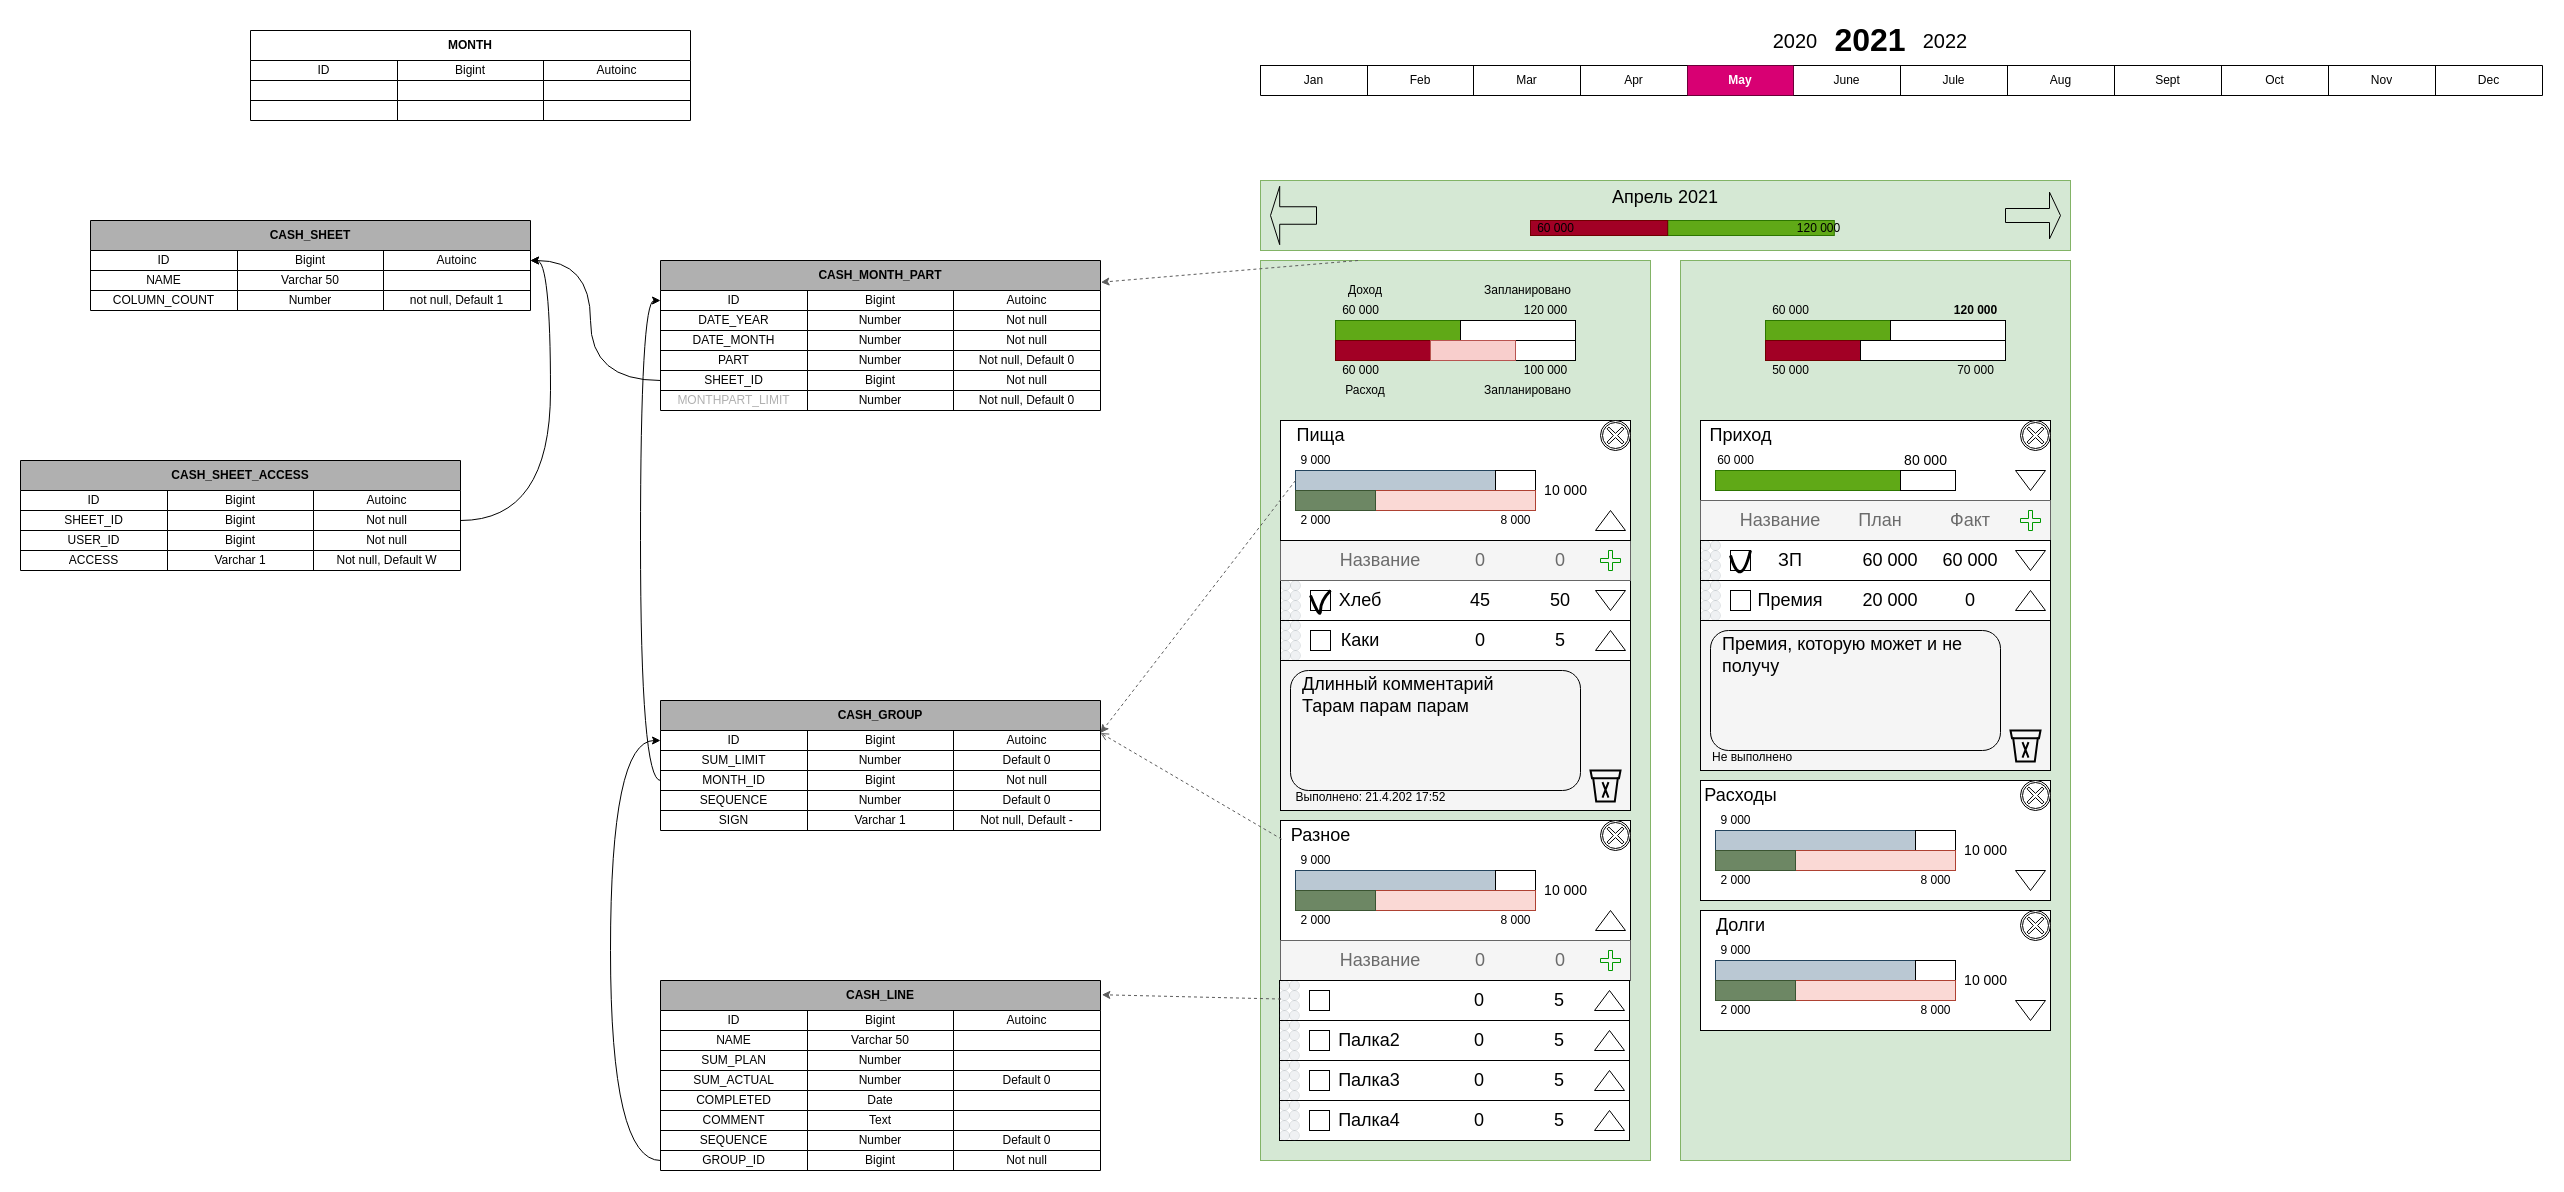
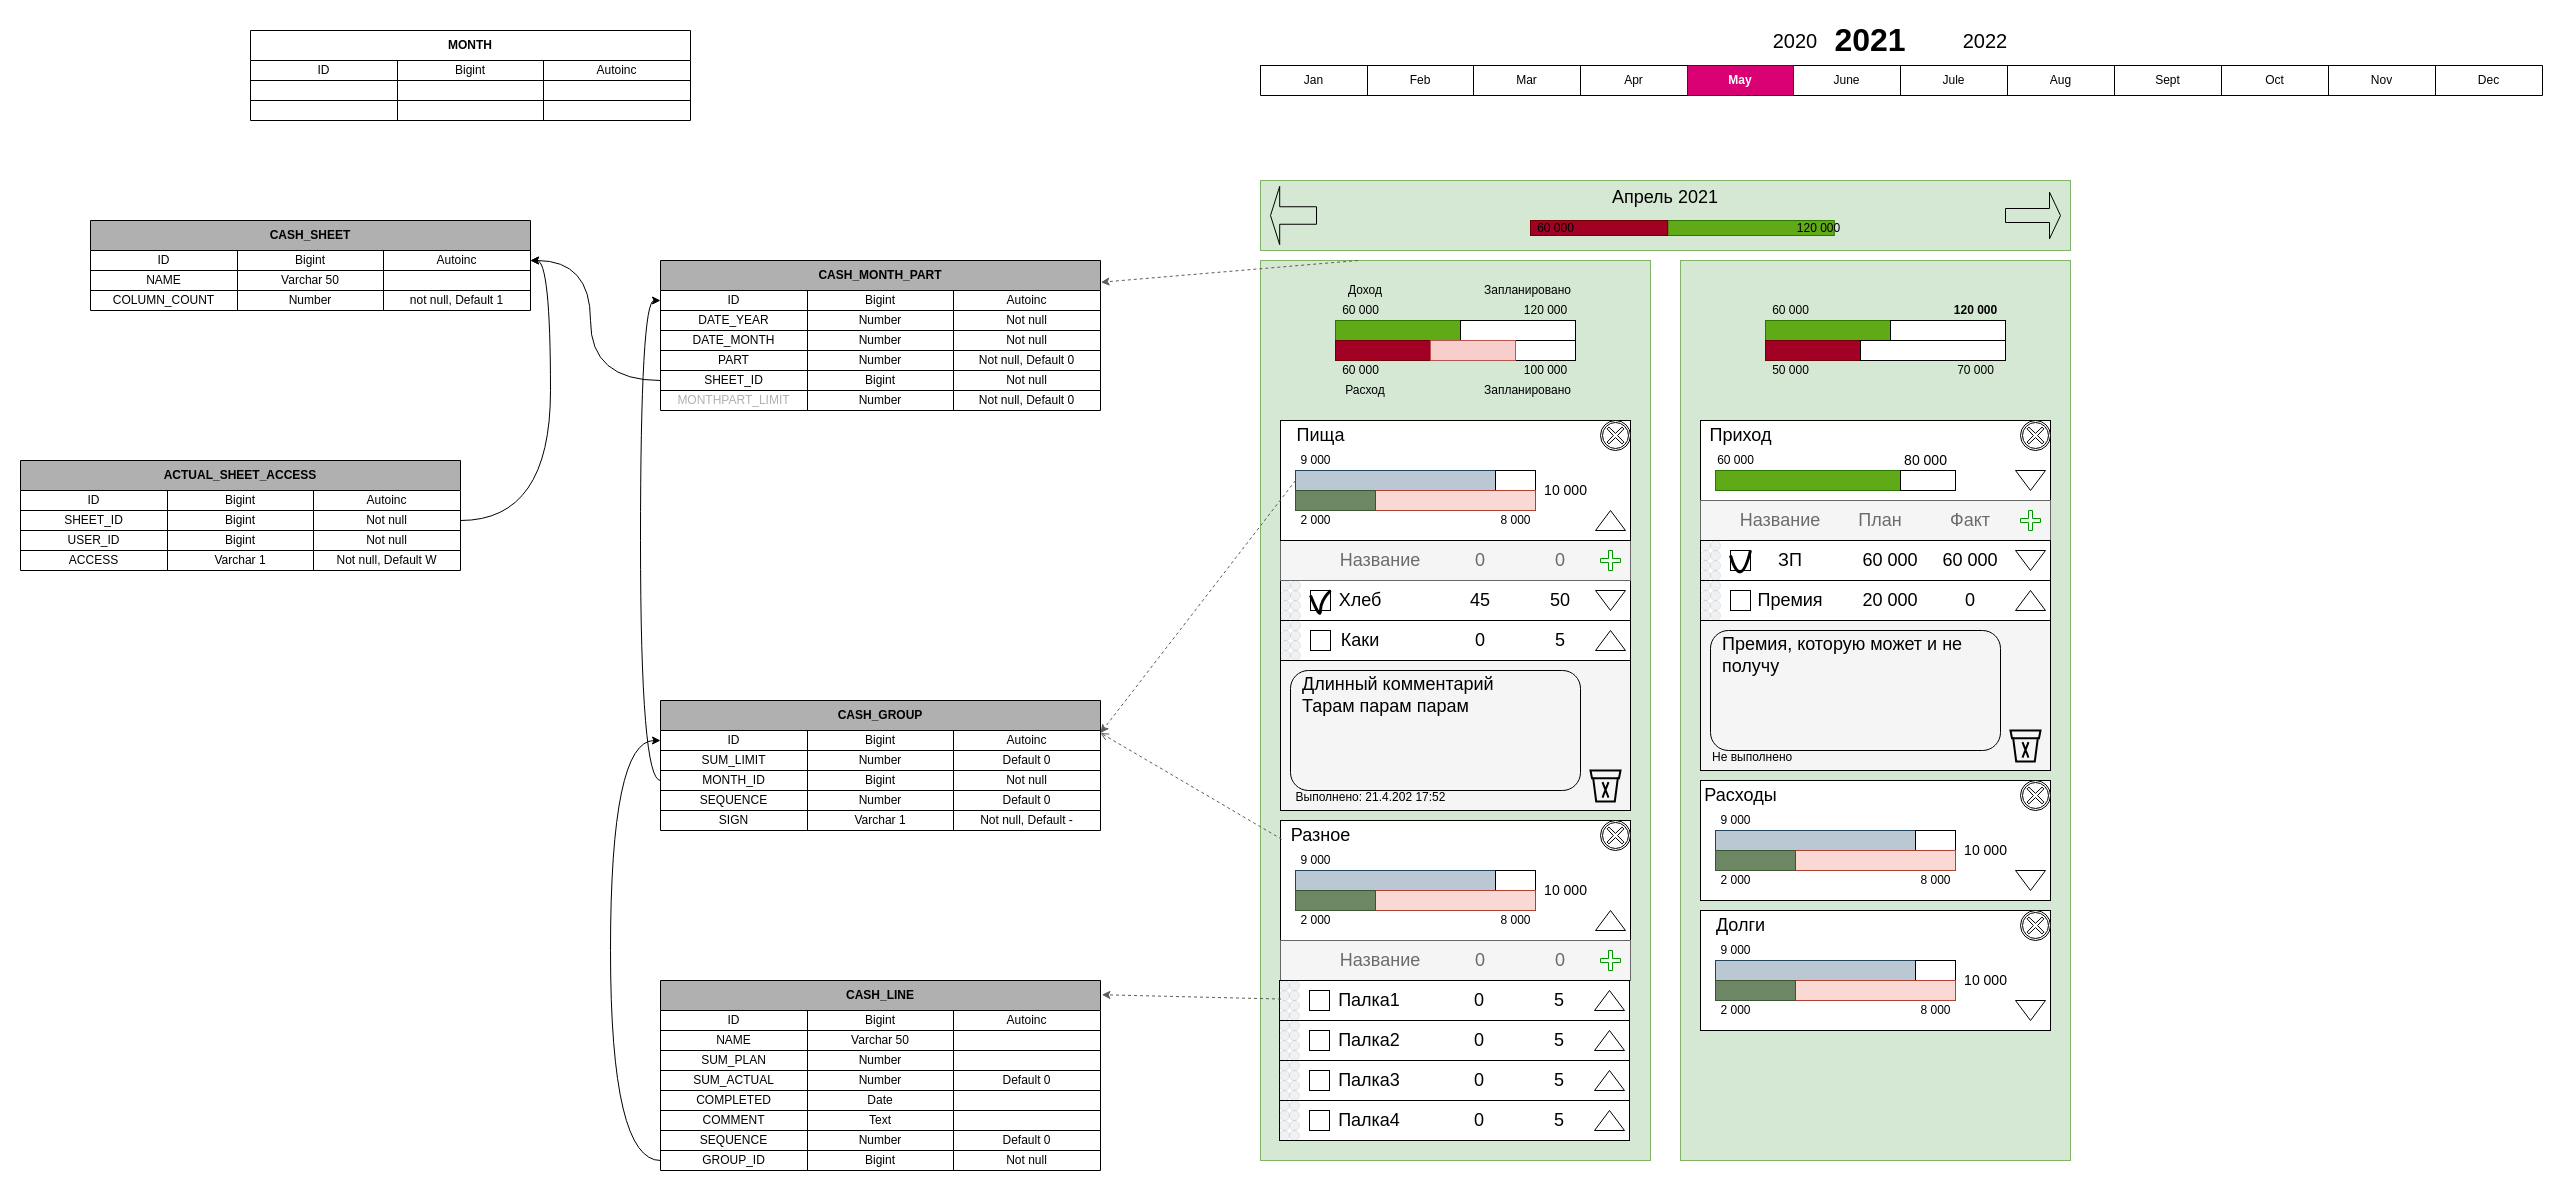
node "2022": moved (1946, 41) -> (1986, 41)
node "CASH_SHEET_ACCESS": label "CASH_SHEET_ACCESS" -> "ACTUAL_SHEET_ACCESS"
node "Палка1": added
